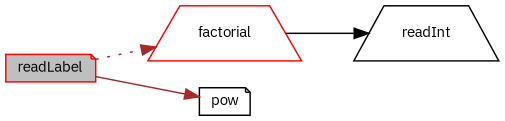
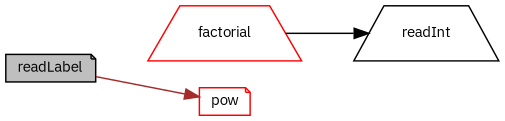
edge "readLabel" -> "factorial": removed
node "readLabel": color red -> black
node "pow": color black -> red
